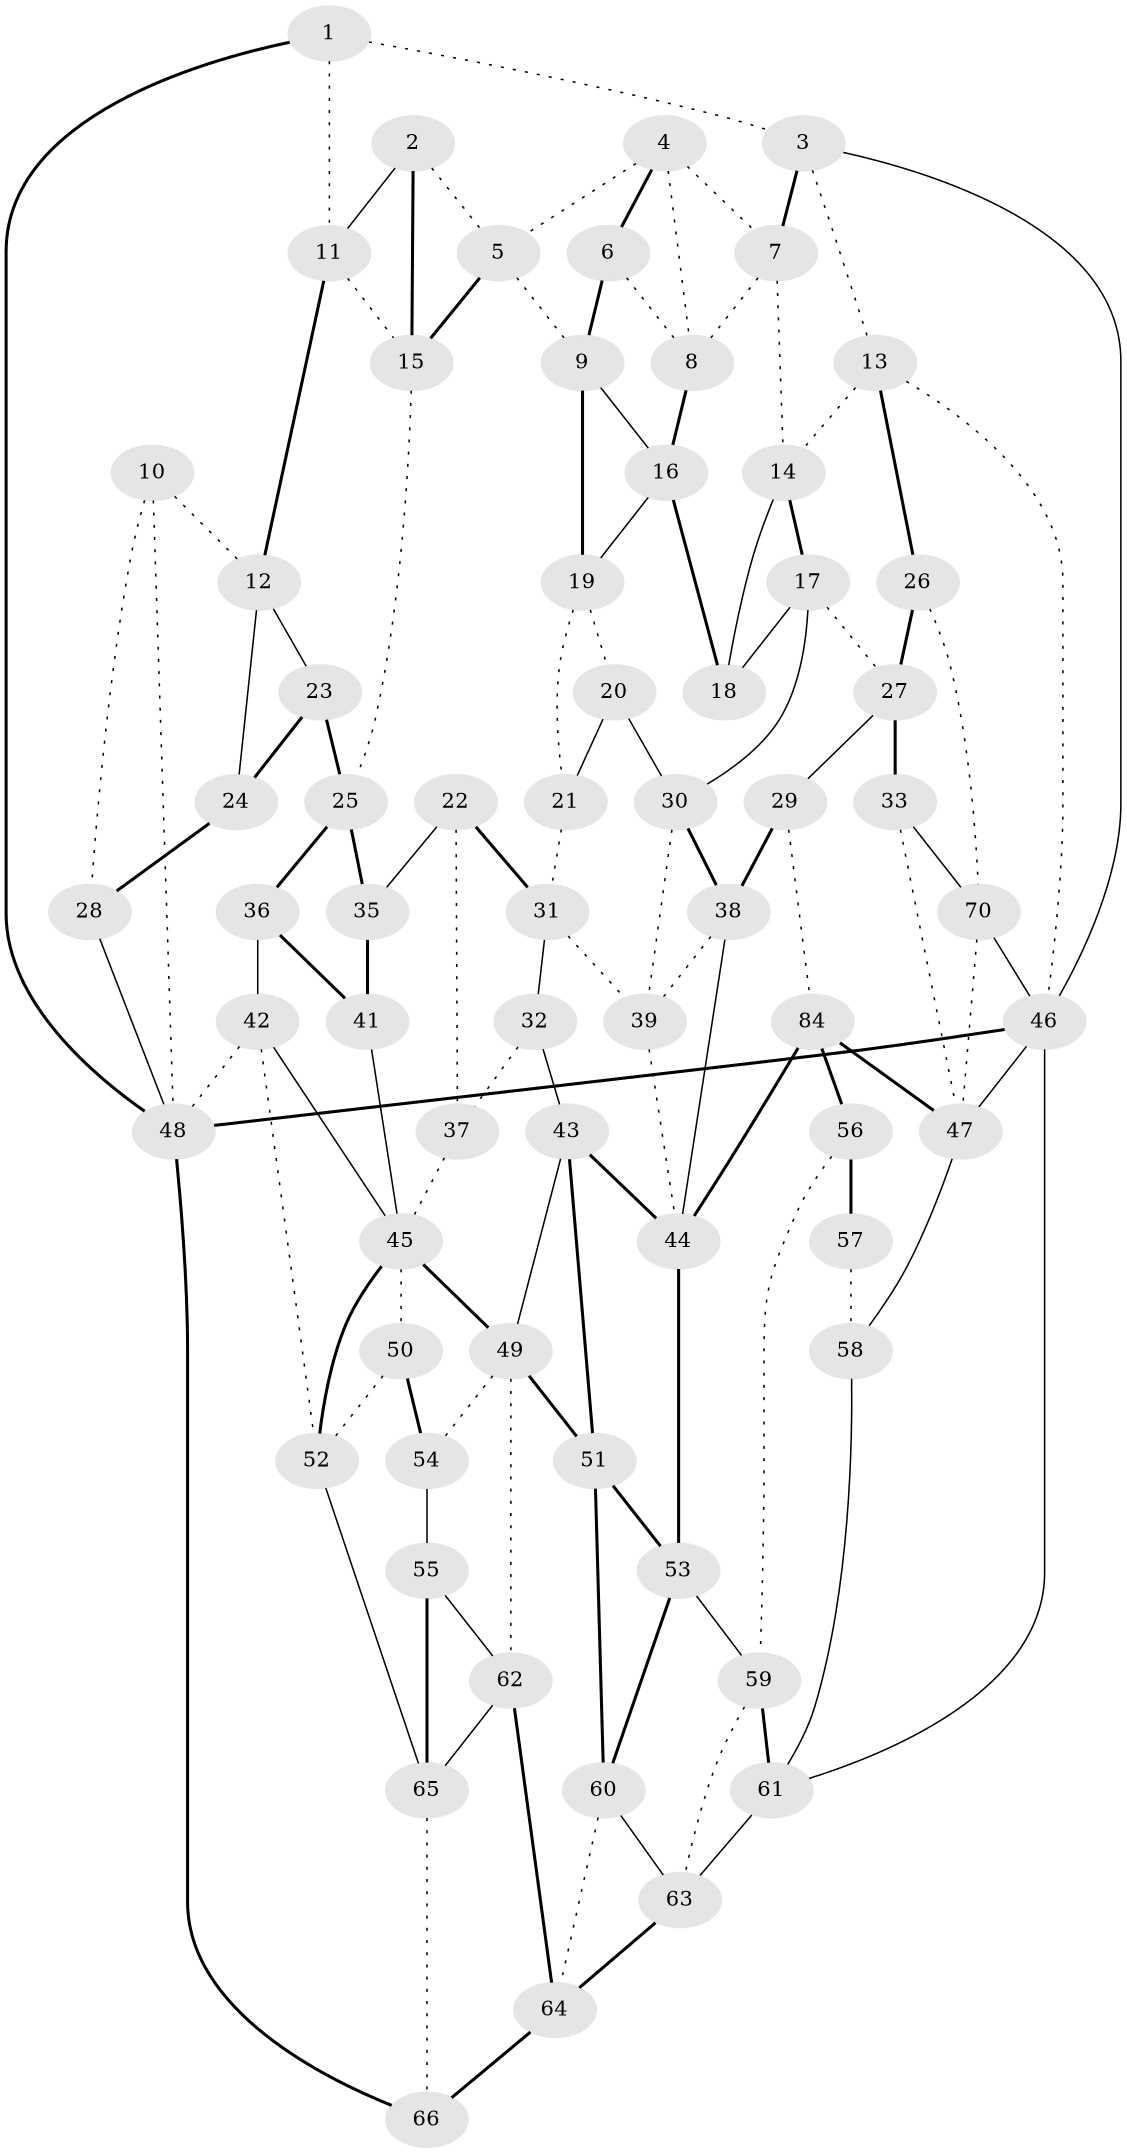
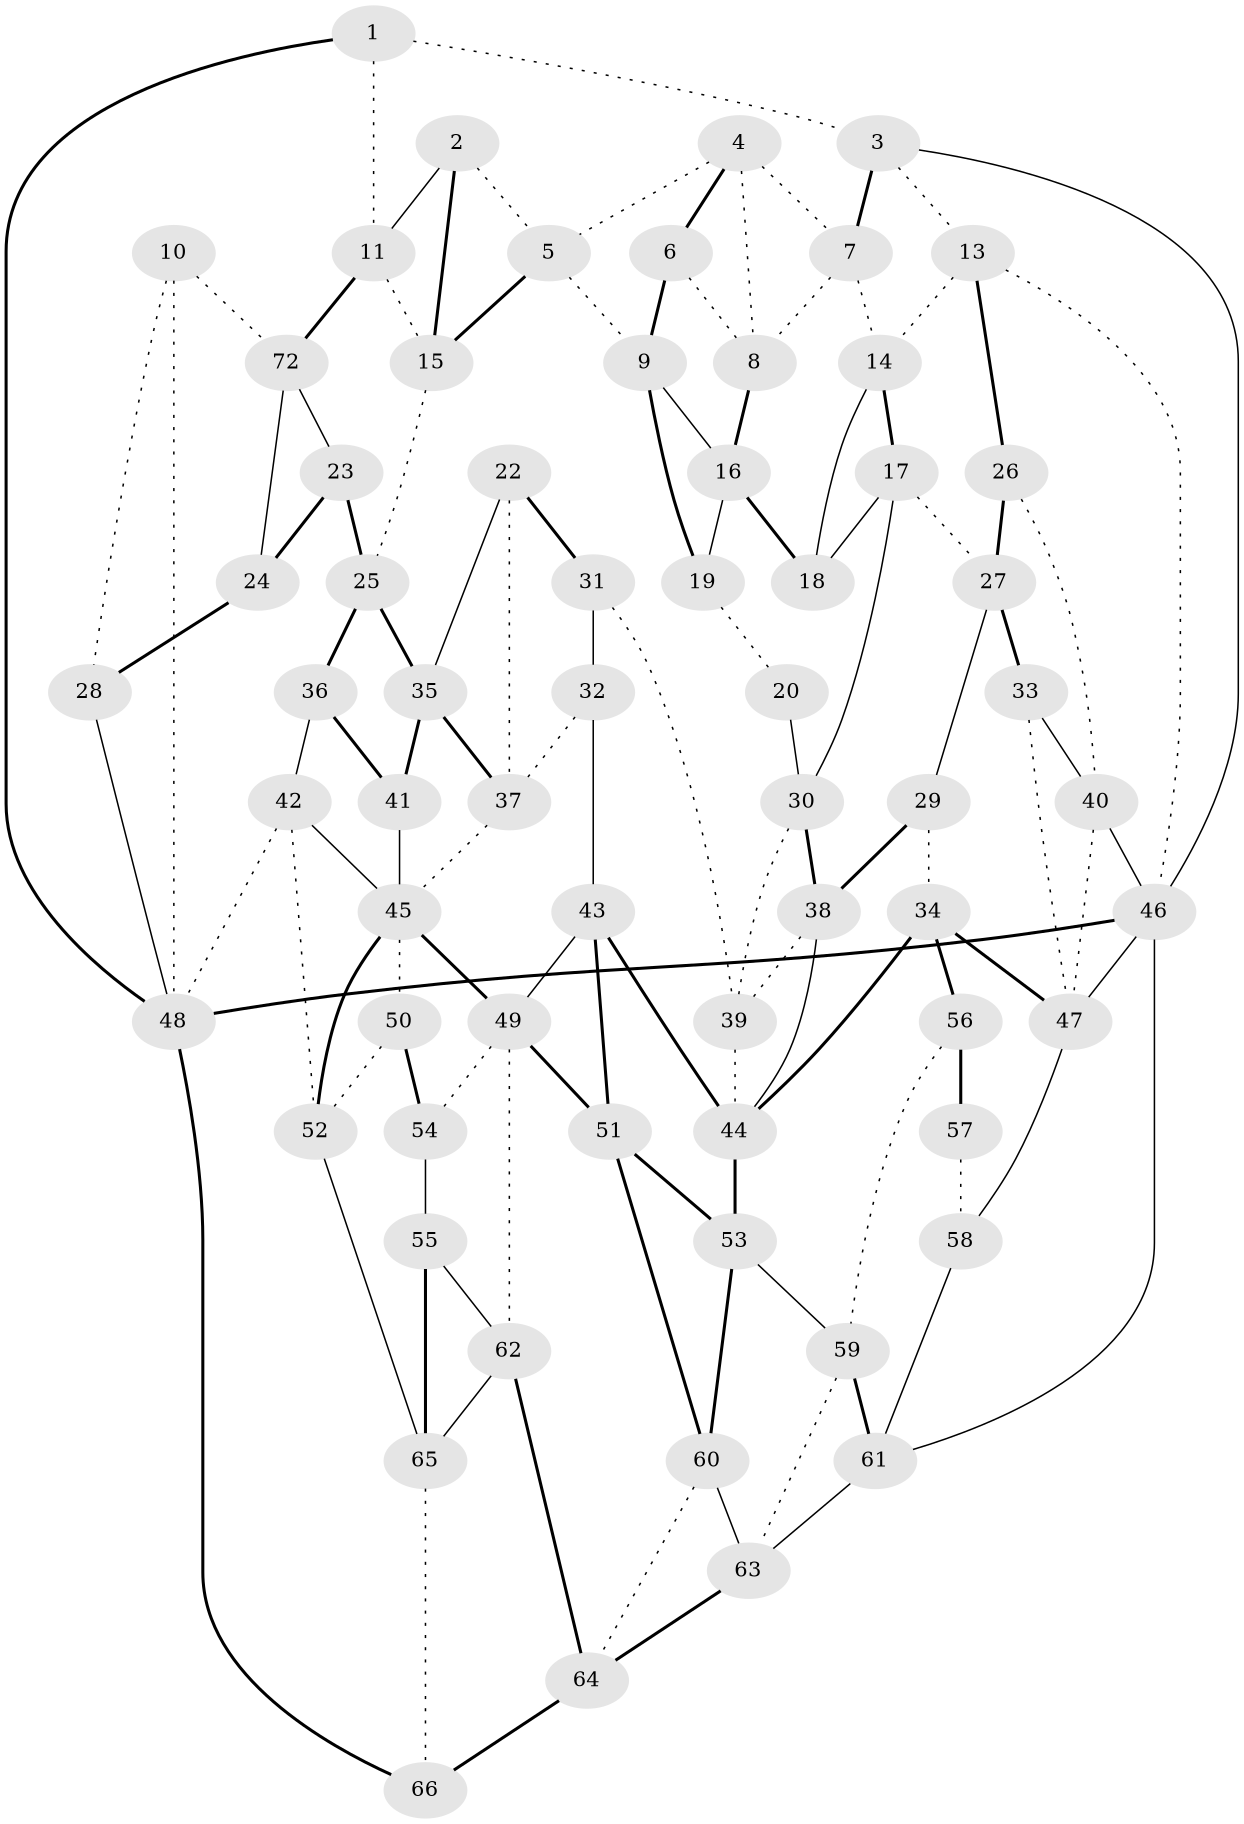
node "12": label "12" -> "72"
edge "35" -- "37": added
node "21": removed
node "70": label "70" -> "40"
node "84": label "84" -> "34"
